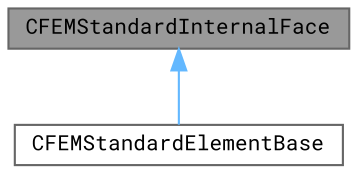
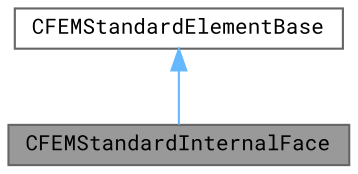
edge "CFEMStandardElementBase" -> "CFEMStandardInternalFace": reversed
